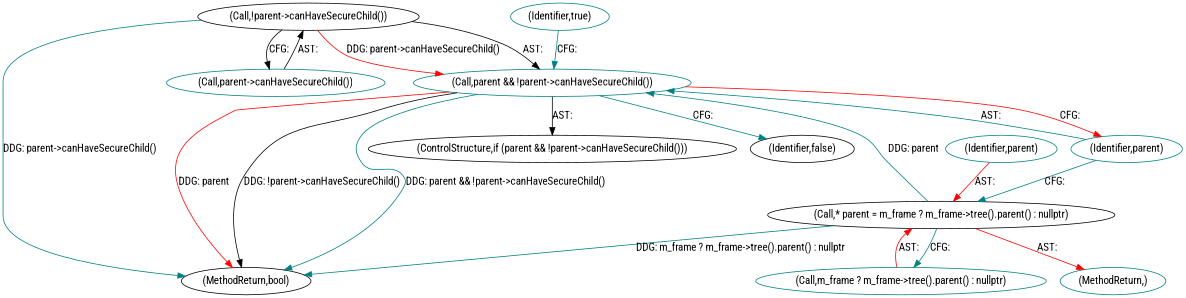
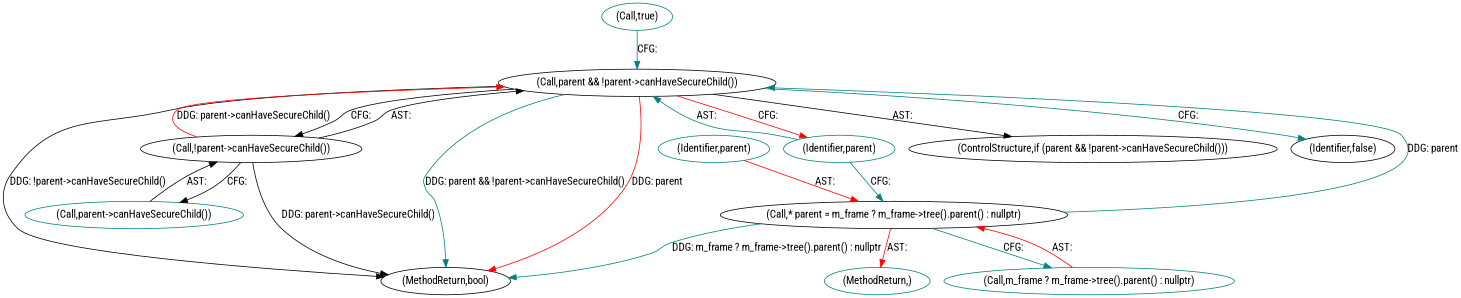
node "(Identifier,true)": label "(Identifier,true)" -> "(Call,true)"
node "(Call,parent && !parent->canHaveSecureChild())": color teal -> black
edge "(Call,parent && !parent->canHaveSecureChild())" -> "(Call,!parent->canHaveSecureChild())": added, label "CFG:"
edge "(Call,!parent->canHaveSecureChild())" -> "(MethodReturn,bool)": color teal -> black
